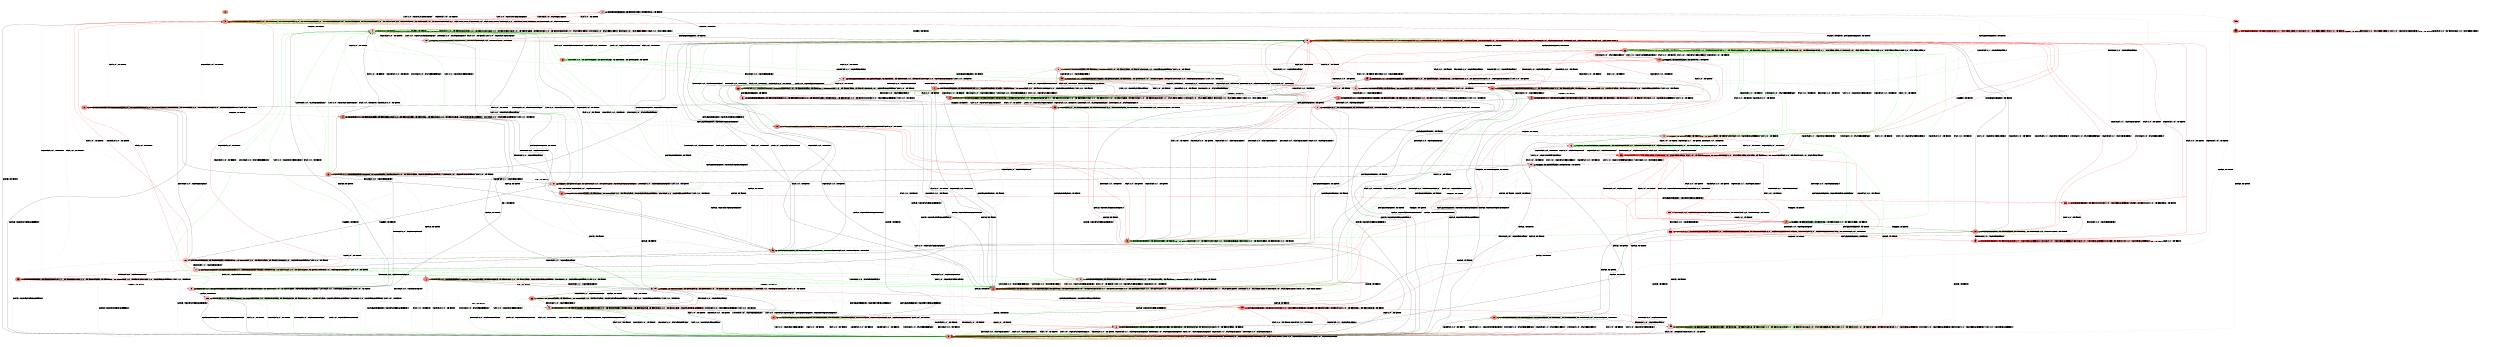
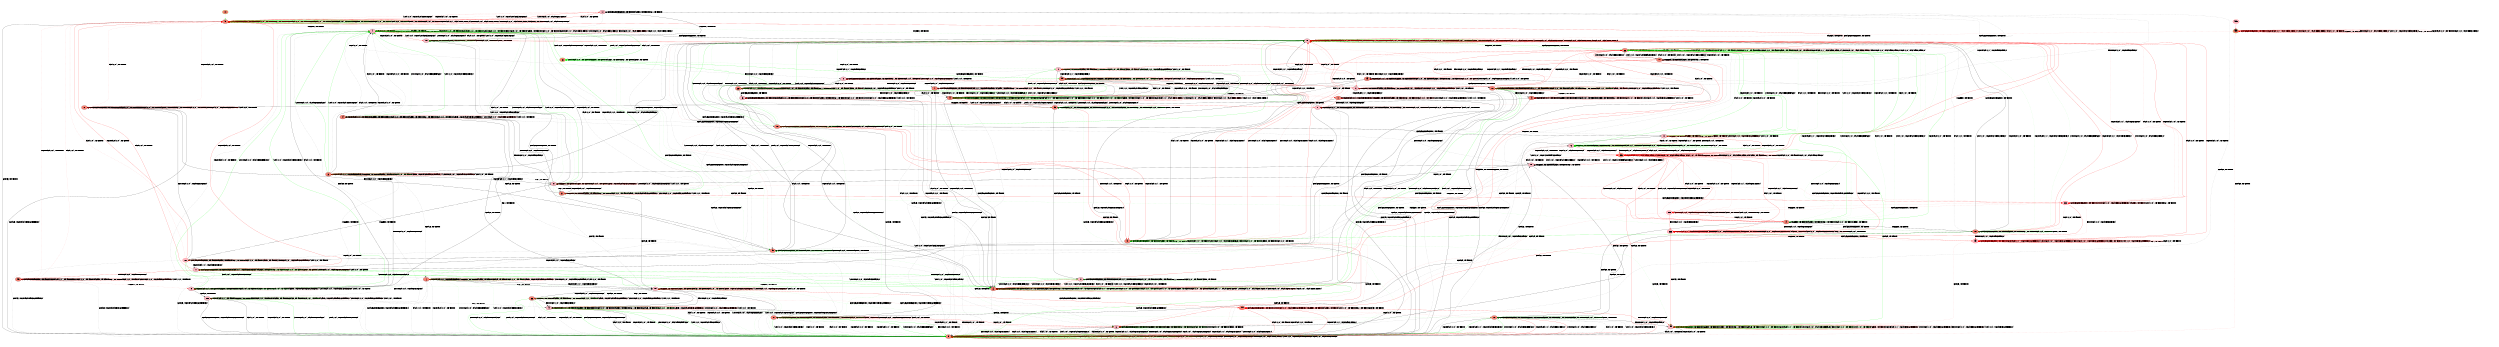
edge "u" -> "d": removed, label "ACCEPT / TIMEOUT"
edge "eee" -> "ccc": added, label "CLOSECONNECTION / TIMEOUT"
